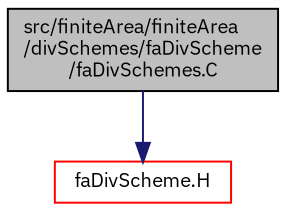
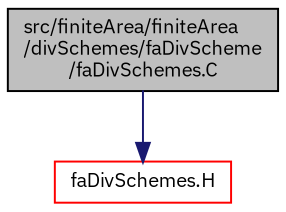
node "faDivScheme.H": label "faDivScheme.H" -> "faDivSchemes.H"
